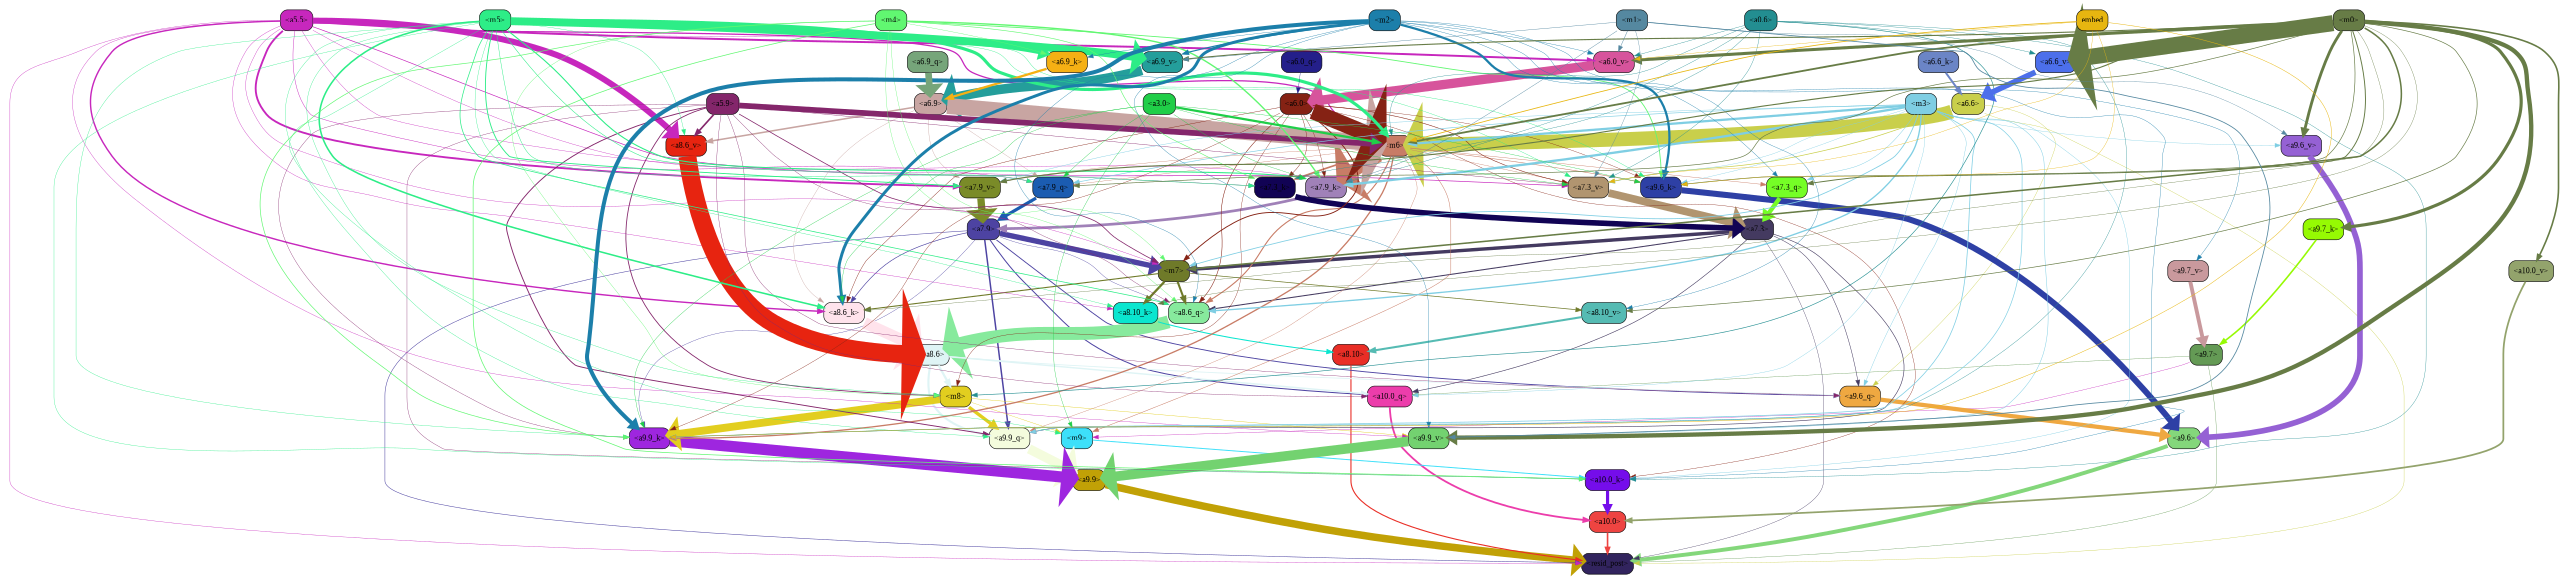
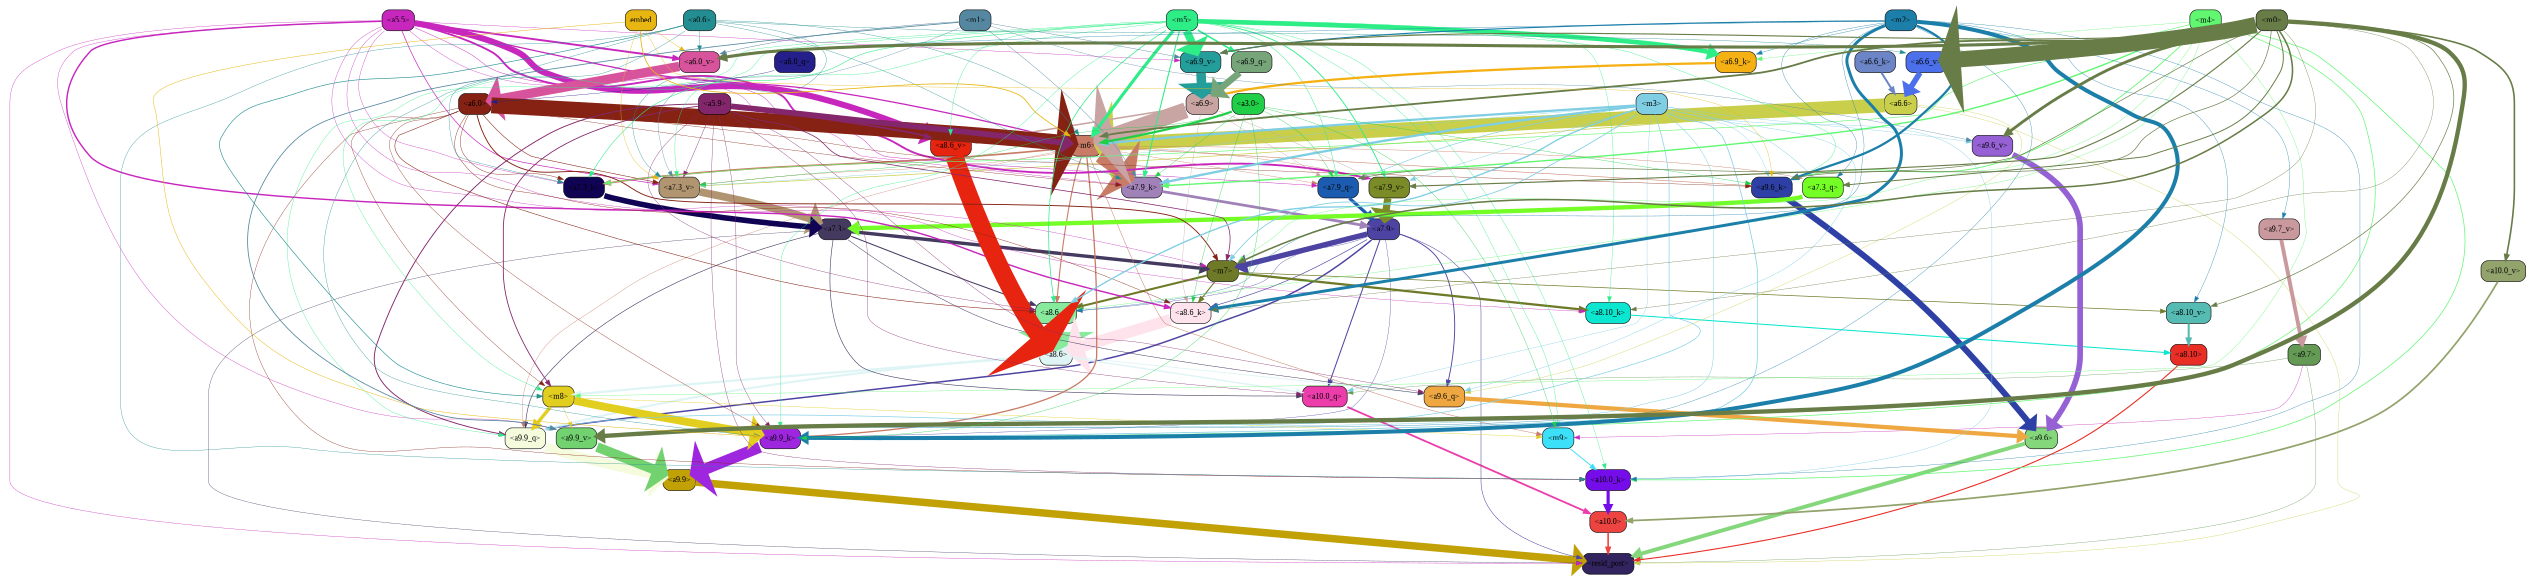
edge "<m5>" -> "<a8.6_k>": now "<m5>" -> "<a6.9_q>"
node "<a9.7_k>": removed
